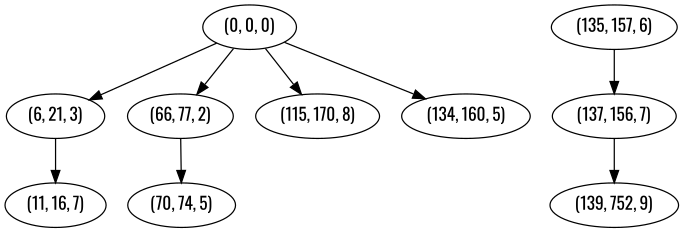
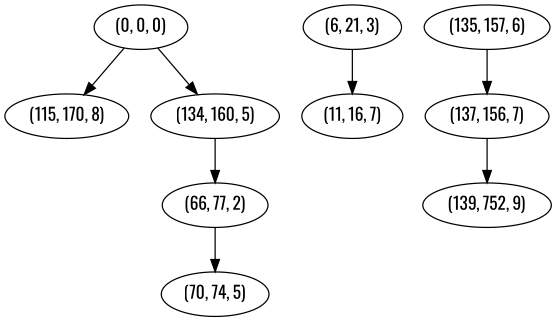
edge "(0, 0, 0)" -> "(66, 77, 2)": now "(134, 160, 5)" -> "(66, 77, 2)"
edge "(0, 0, 0)" -> "(6, 21, 3)": removed
